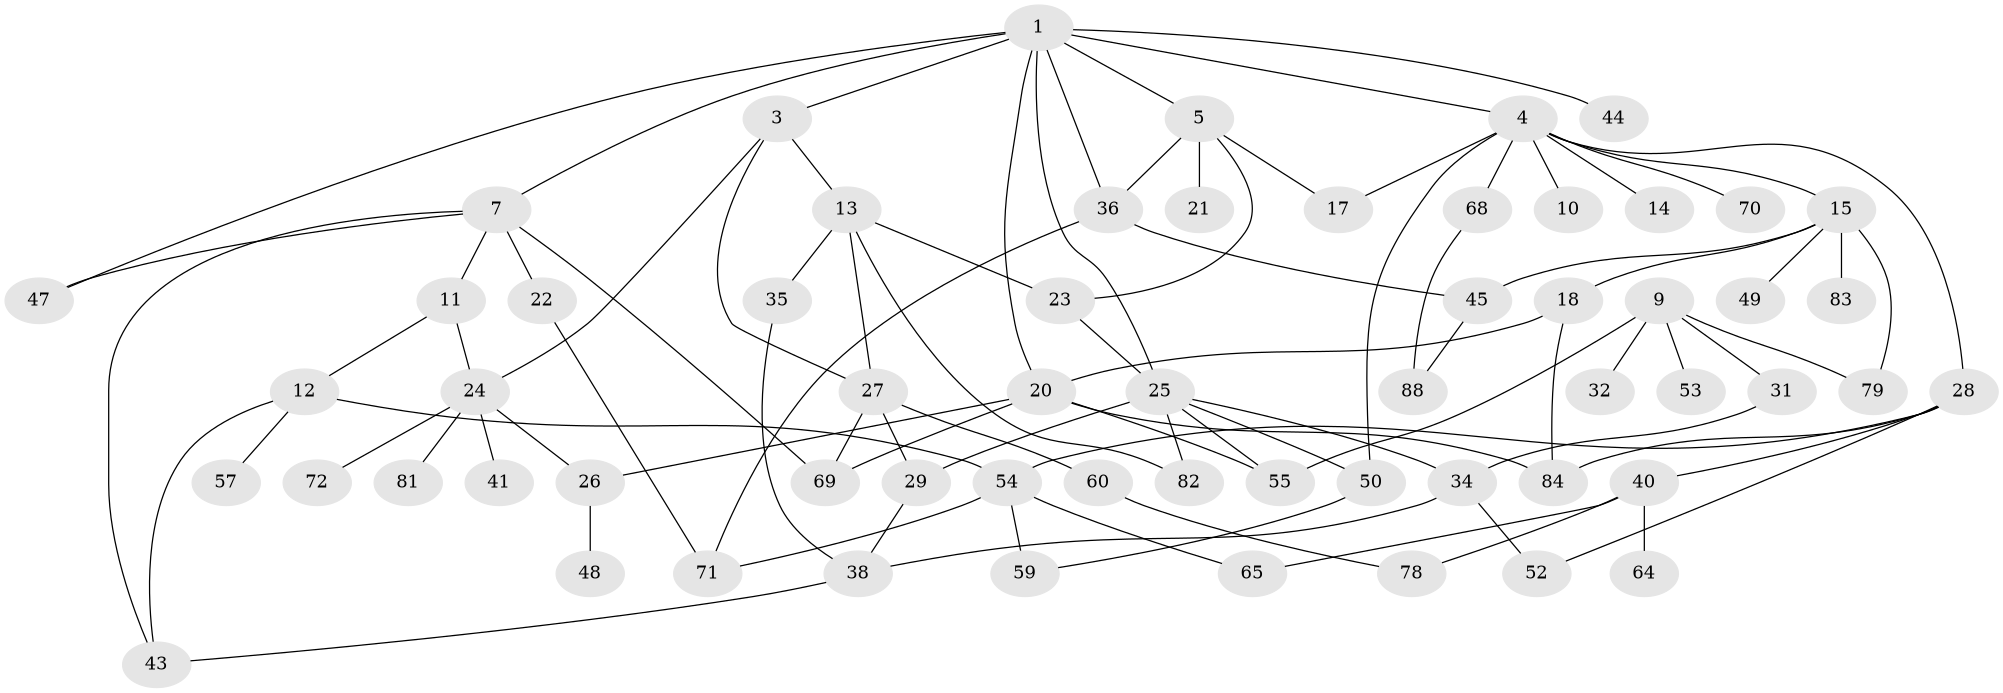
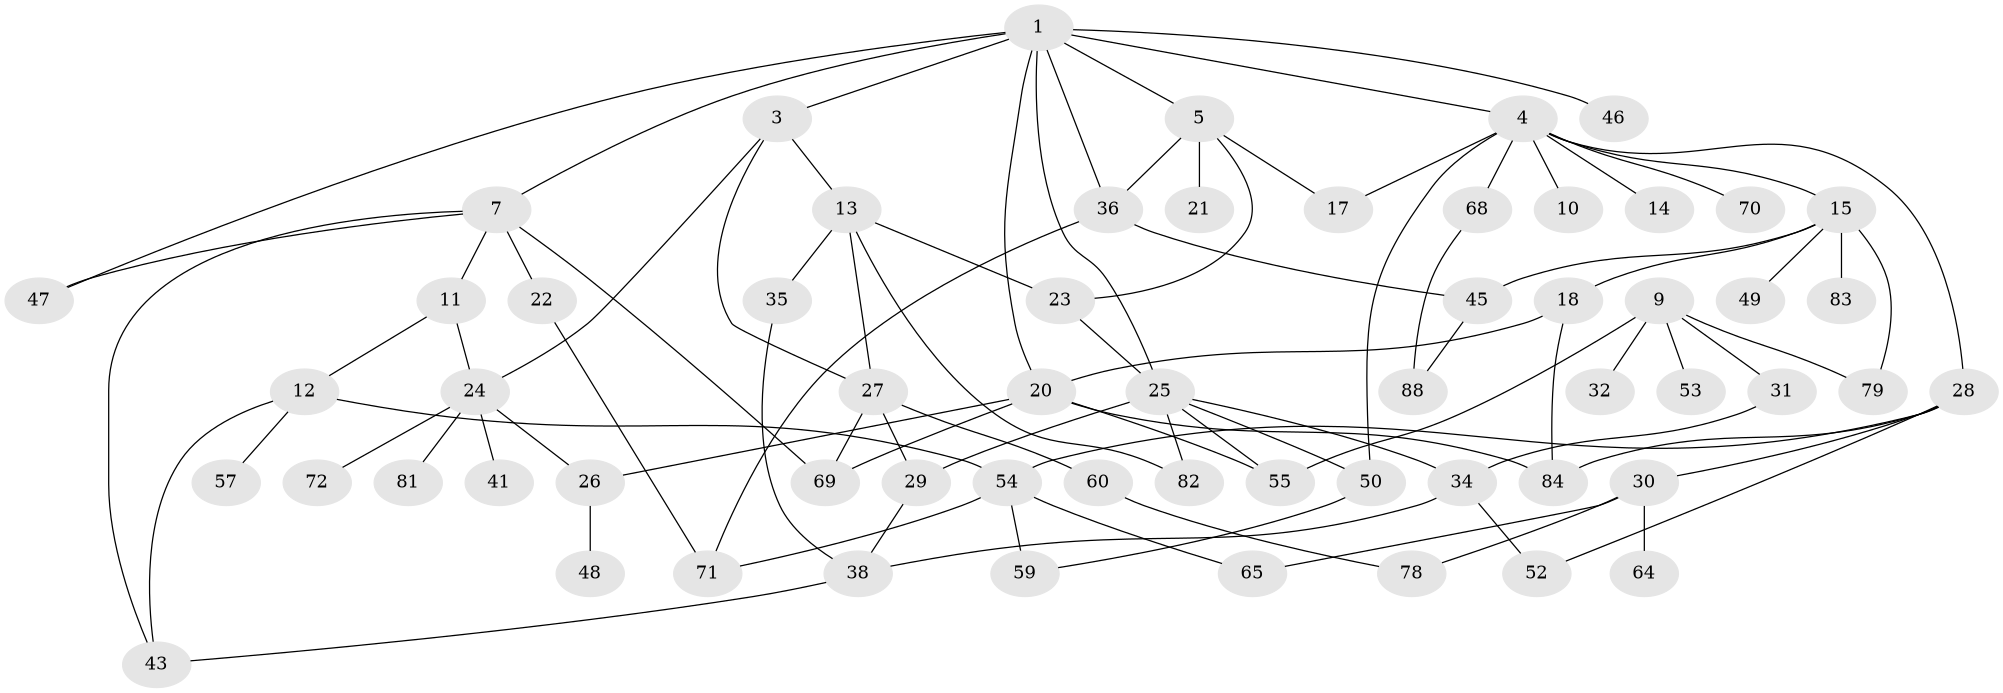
node "44": label "44" -> "46"
node "40": label "40" -> "30"
